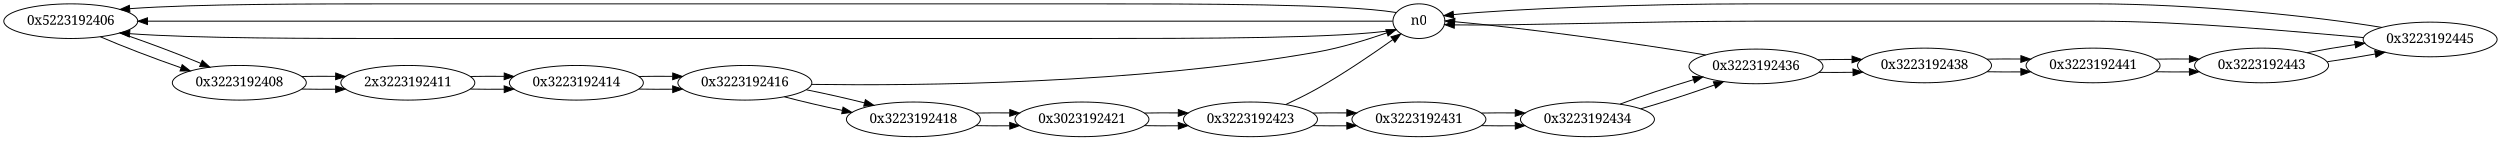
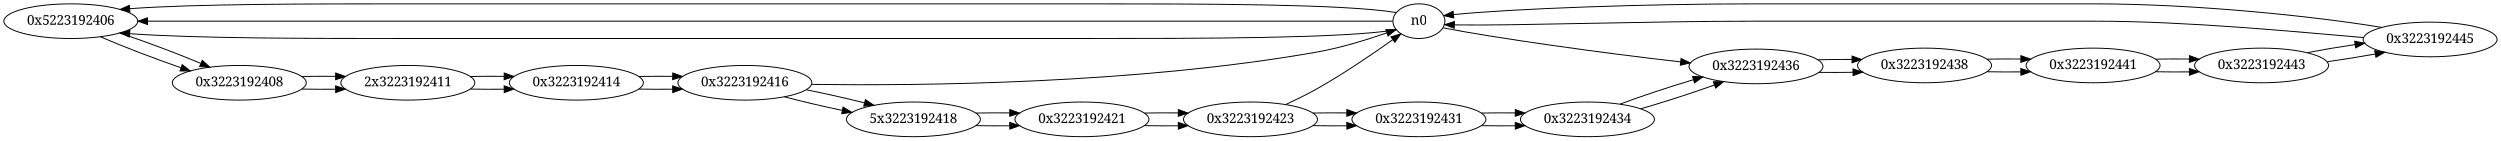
edge "0x3223192436" -> "n0": reversed
node "0x3223192418": label "0x3223192418" -> "5x3223192418"
node "0x3023192421": label "0x3023192421" -> "0x3223192421"
